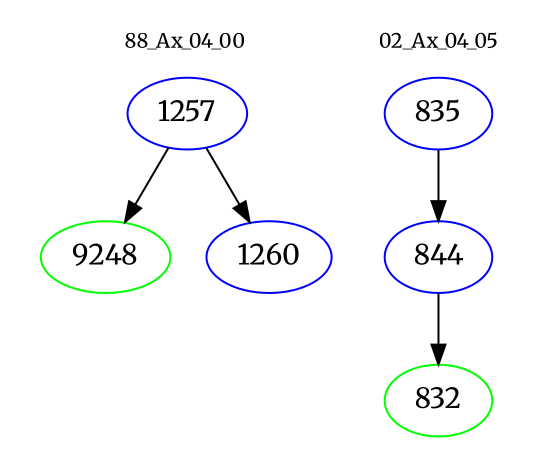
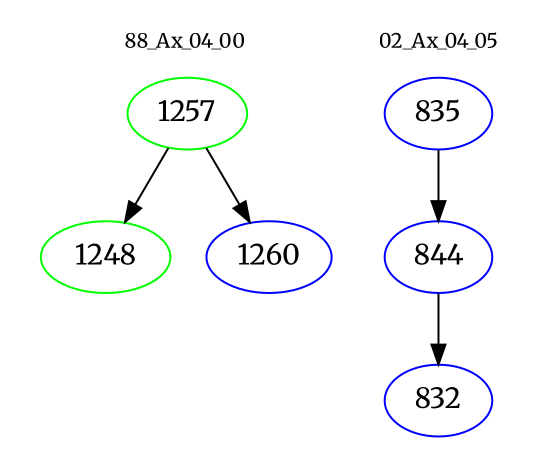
node "1257": color blue -> green
node "9248": label "9248" -> "1248"
node "832": color green -> blue
